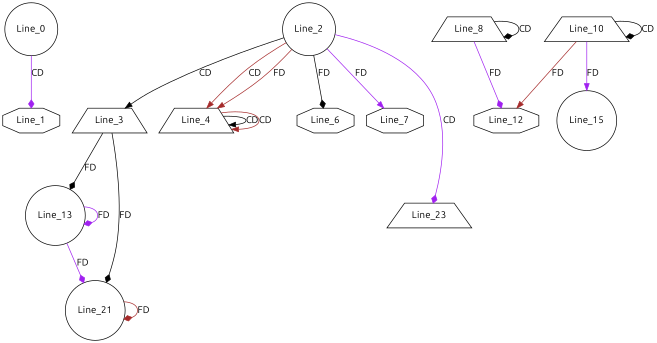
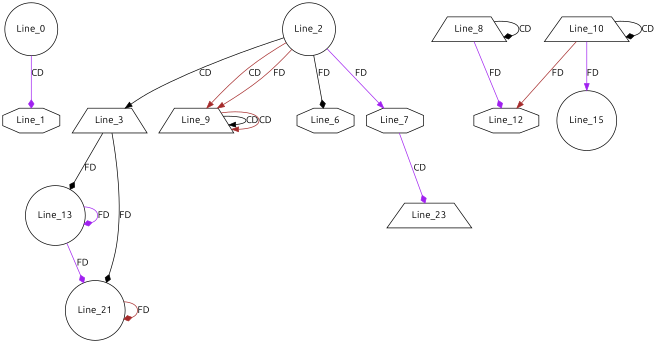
edge "Line_2" -> "Line_23": now "Line_7" -> "Line_23"
node "Line_4": label "Line_4" -> "Line_9"
